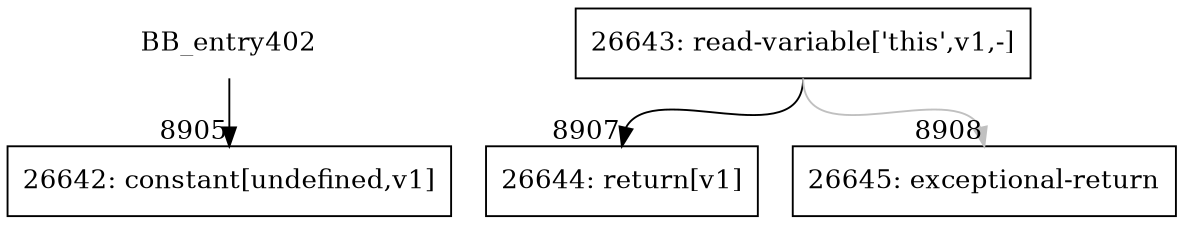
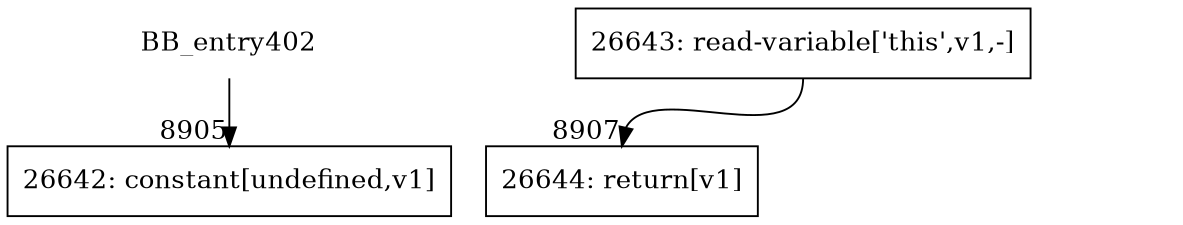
node "26645: exceptional-return": removed
